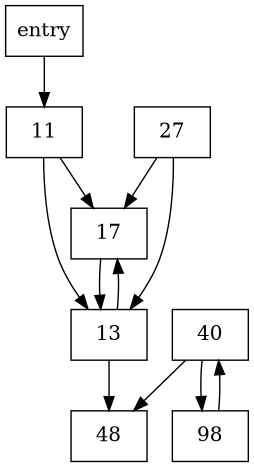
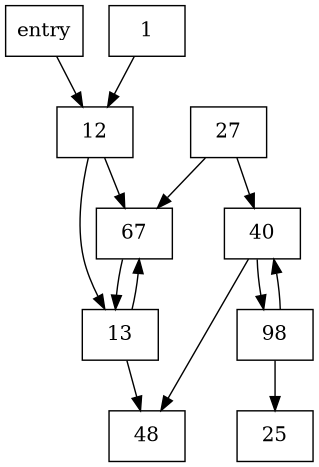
node "1": added
node "11": label "11" -> "12"
edge "27" -> "13": now "27" -> "40"
node "17": label "17" -> "67"
node "25": added
